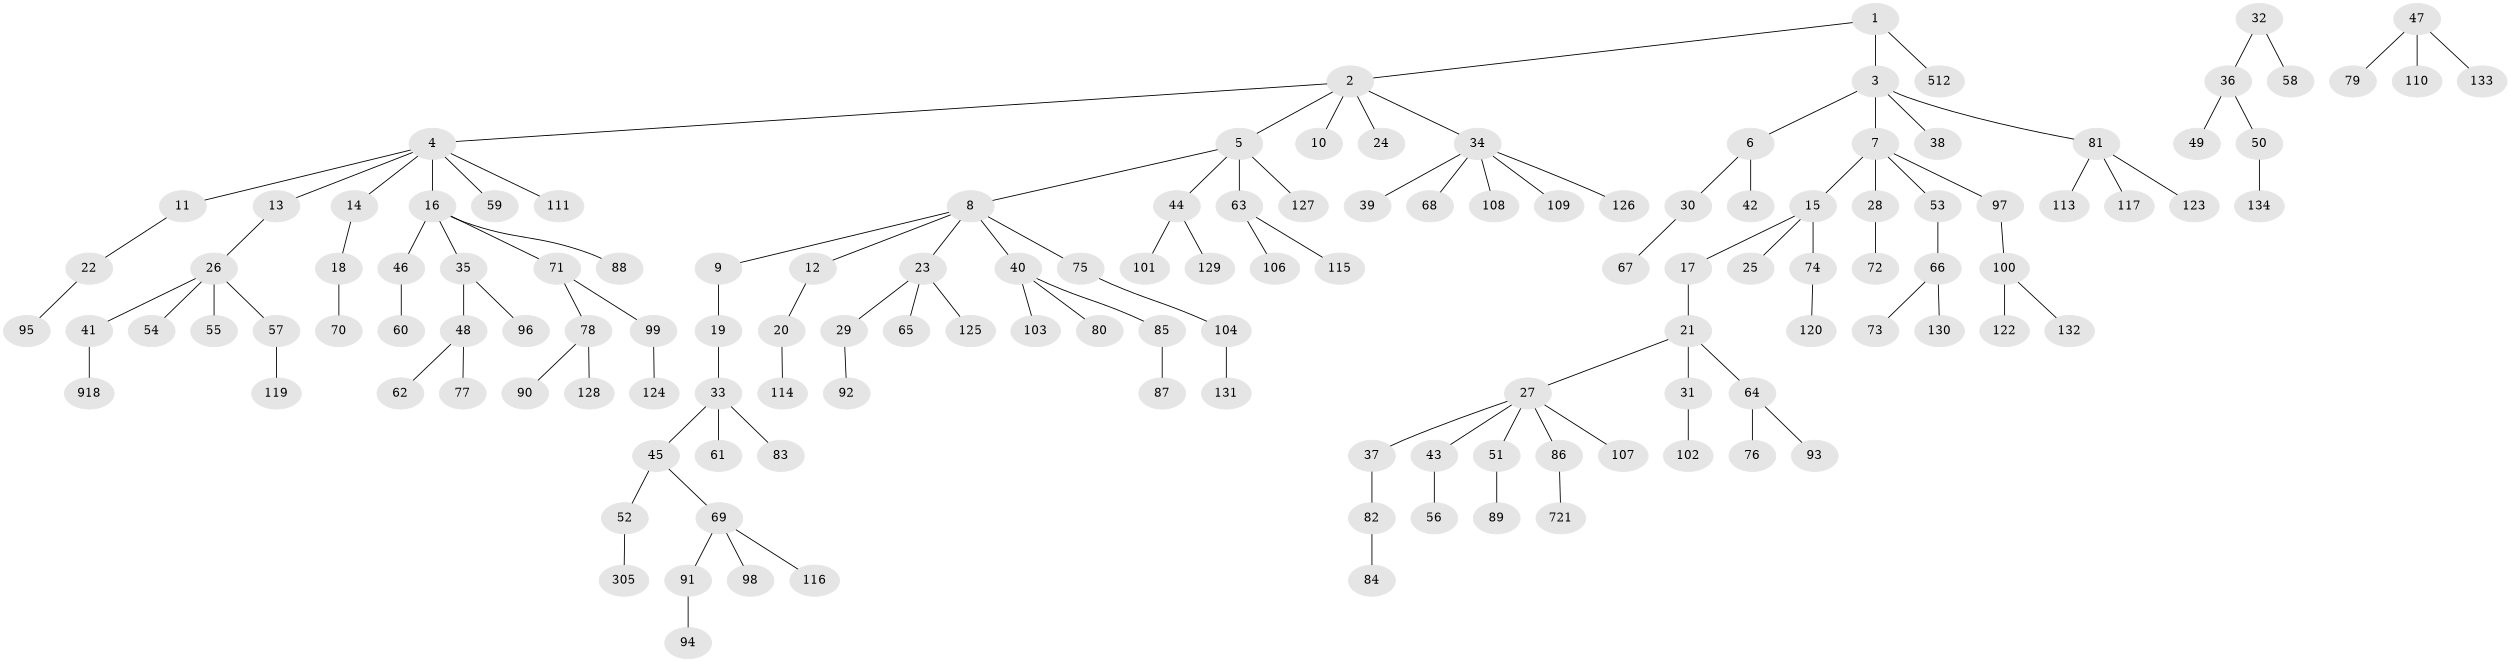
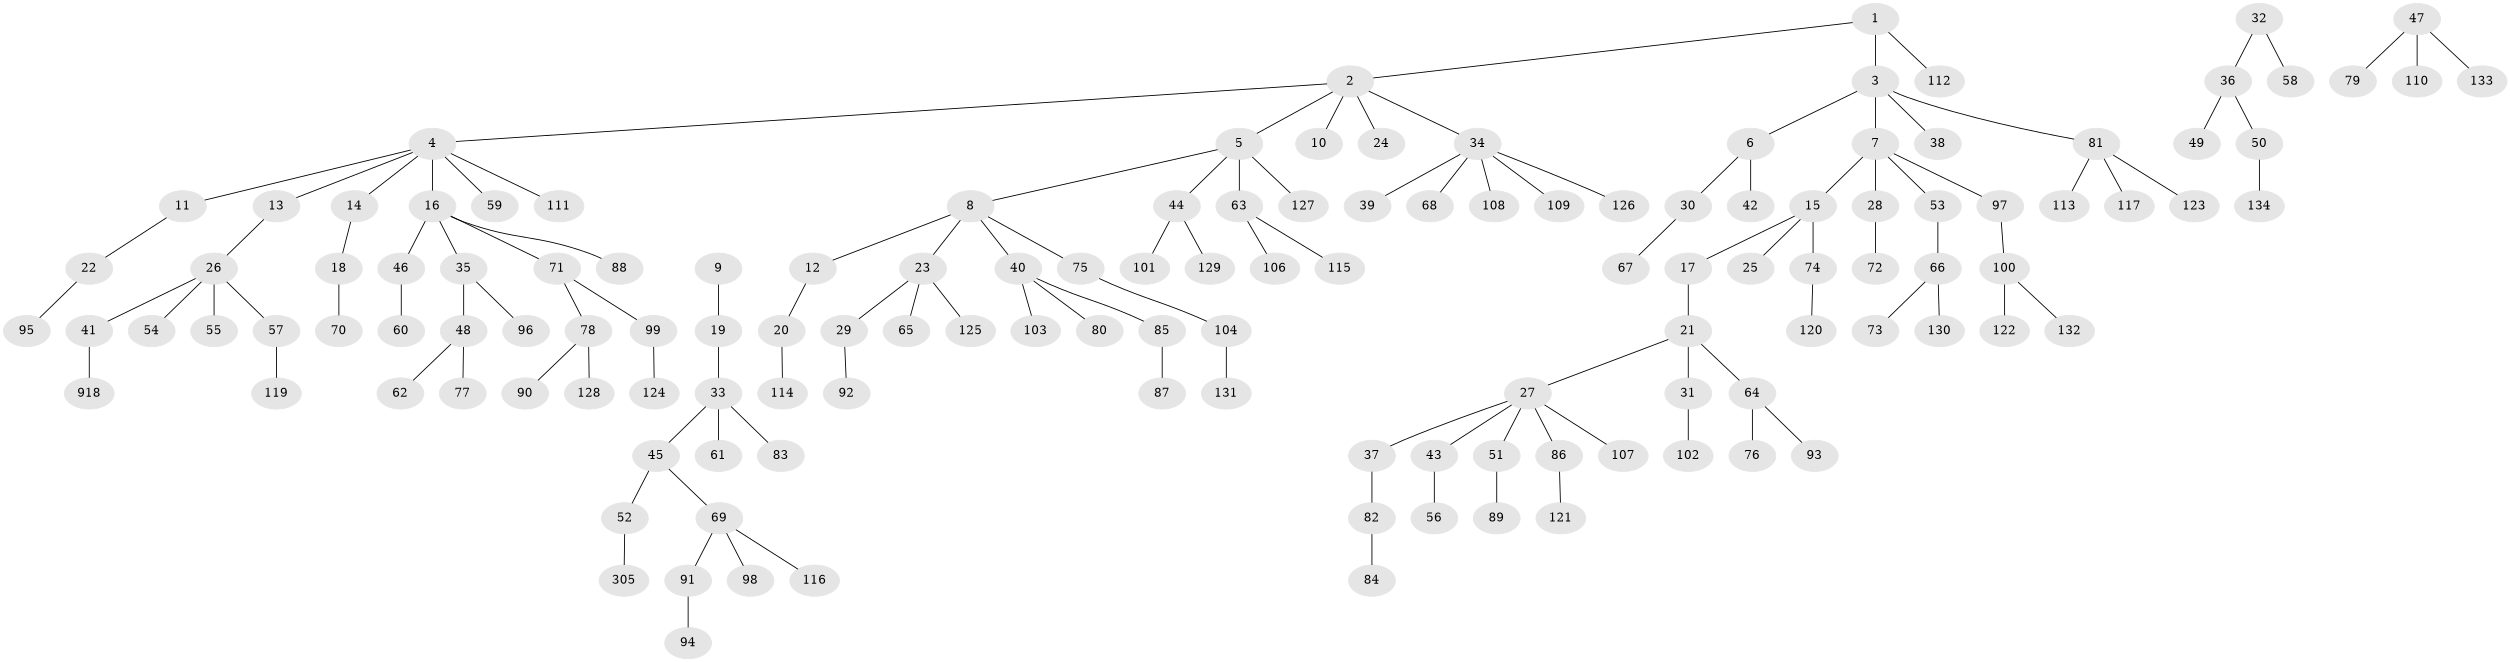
node "512": label "512" -> "112"
edge "8" -- "9": removed
node "721": label "721" -> "121"
